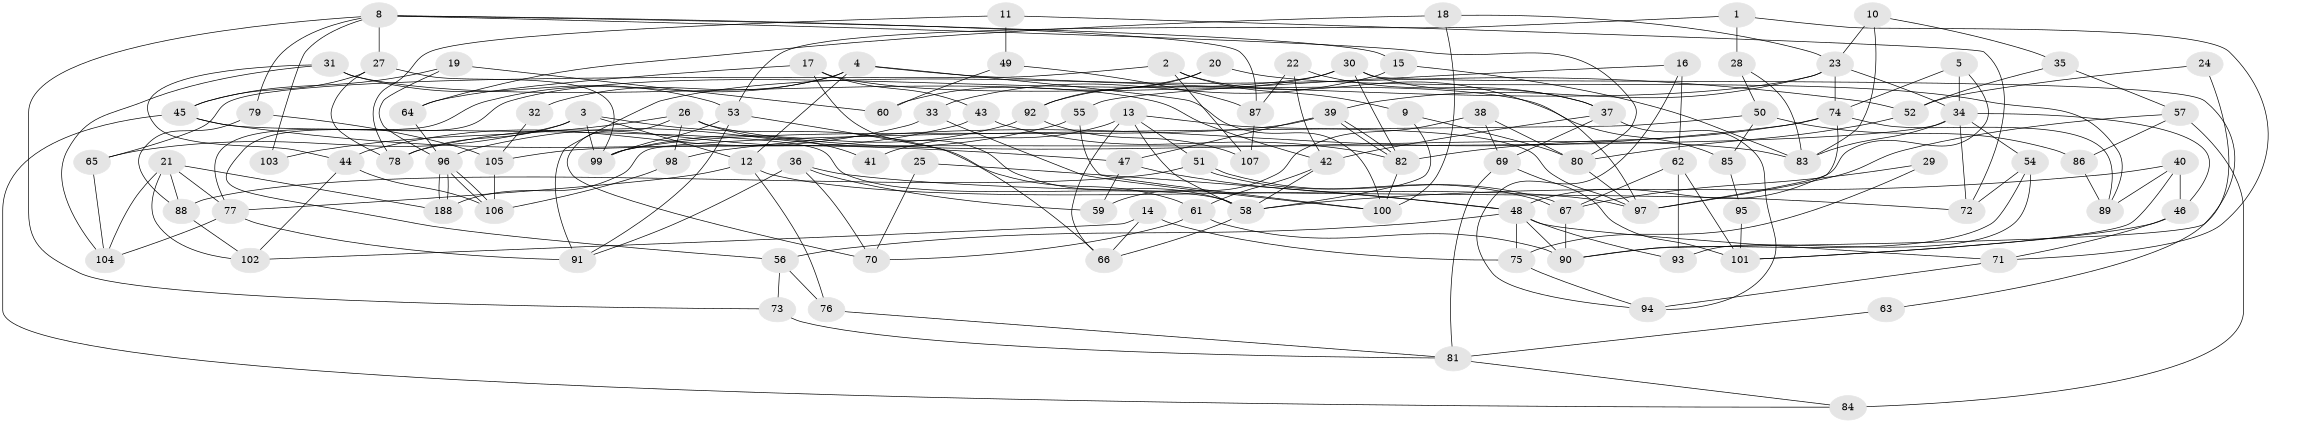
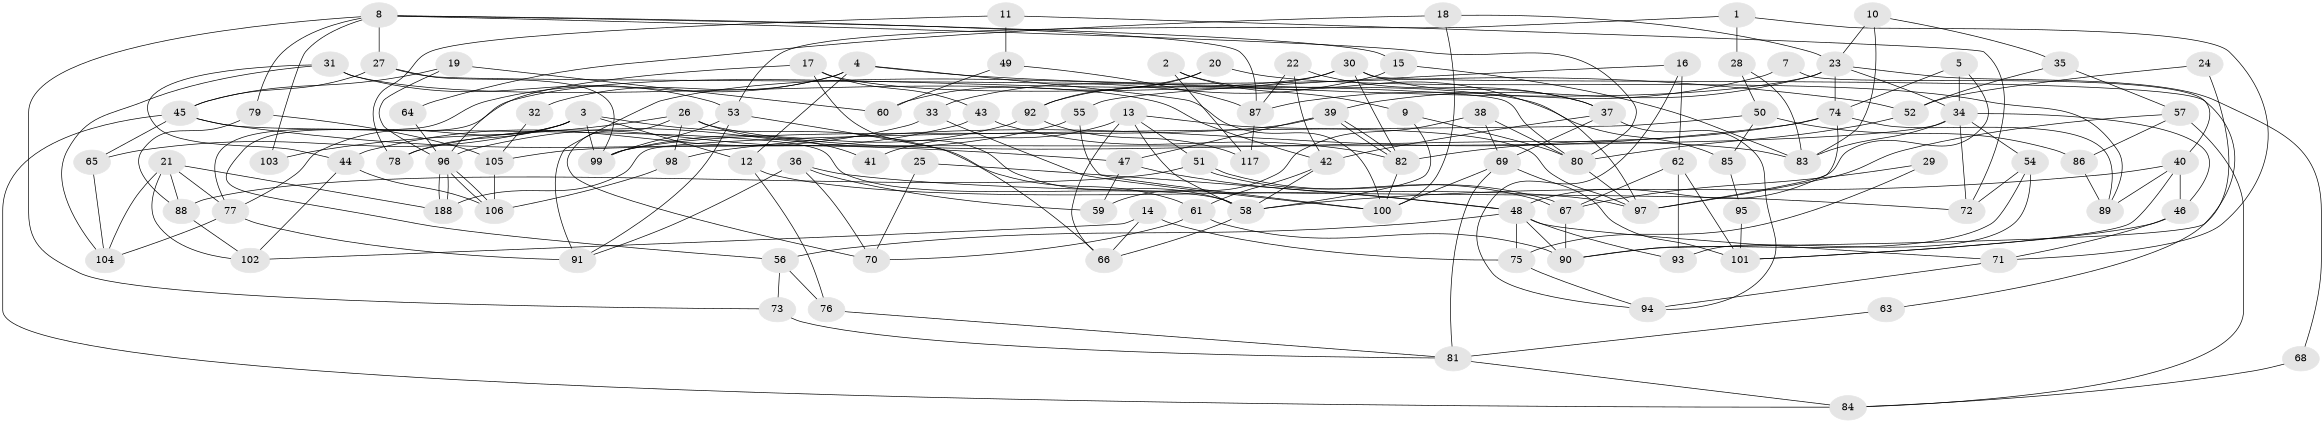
node "7": added
edge "17" -- "64": now "17" -- "96"
edge "2" -- "65": now "45" -- "65"
edge "27" -- "78": now "27" -- "80"
node "107": label "107" -> "117"
edge "69" -- "100": added
edge "12" -- "77": now "3" -- "77"
node "68": added
